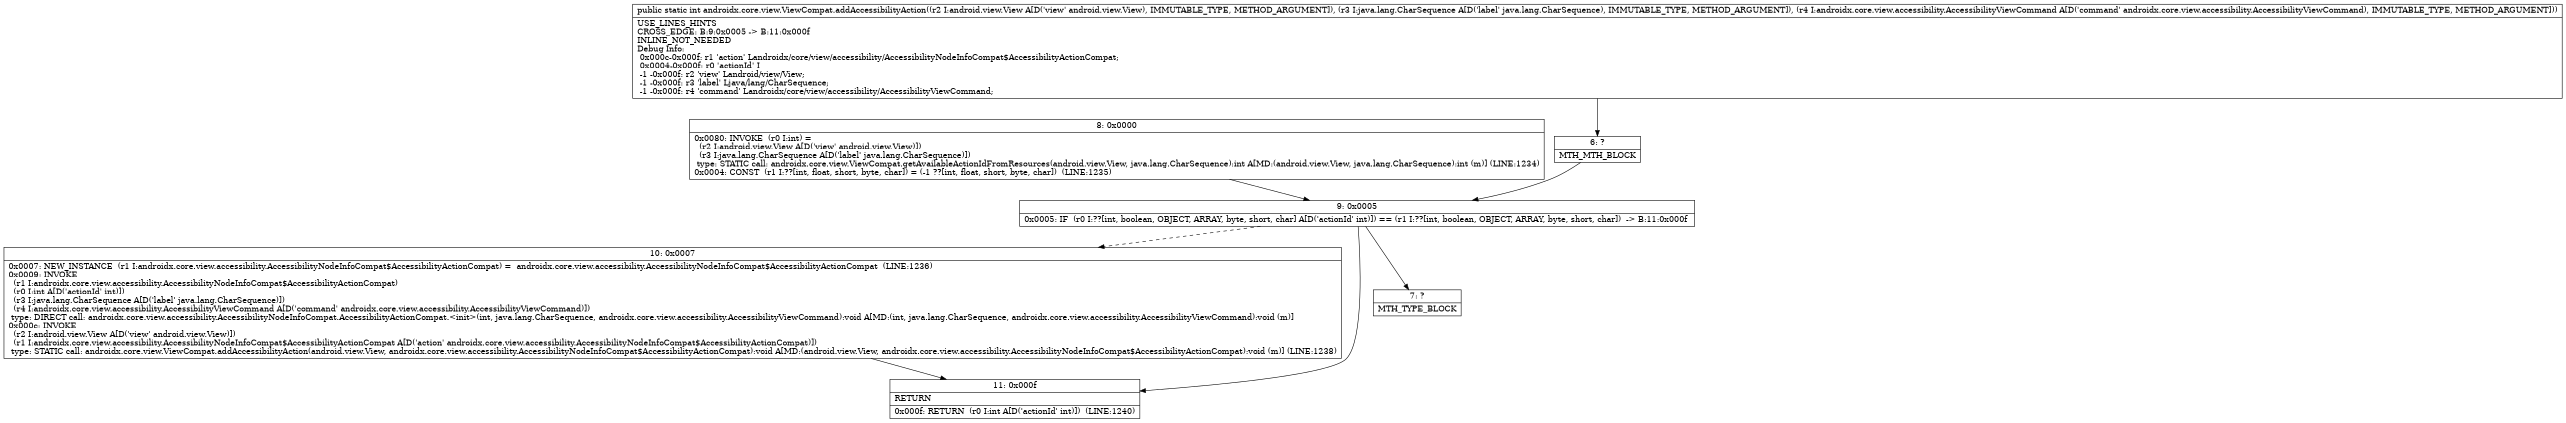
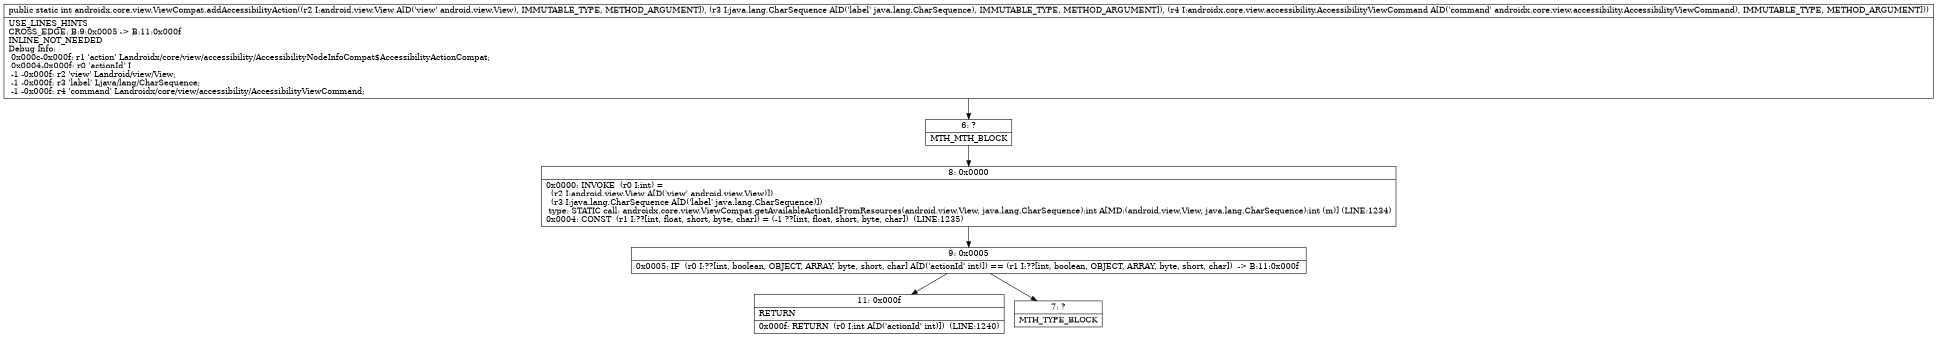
node "8: 0x0000": text "0x0080: INVOKE  (r0 I:int) =" -> "0x0000: INVOKE  (r0 I:int) ="
edge "6: ?" -> "9: 0x0005": now "6: ?" -> "8: 0x0000"
node "10: 0x0007": removed
